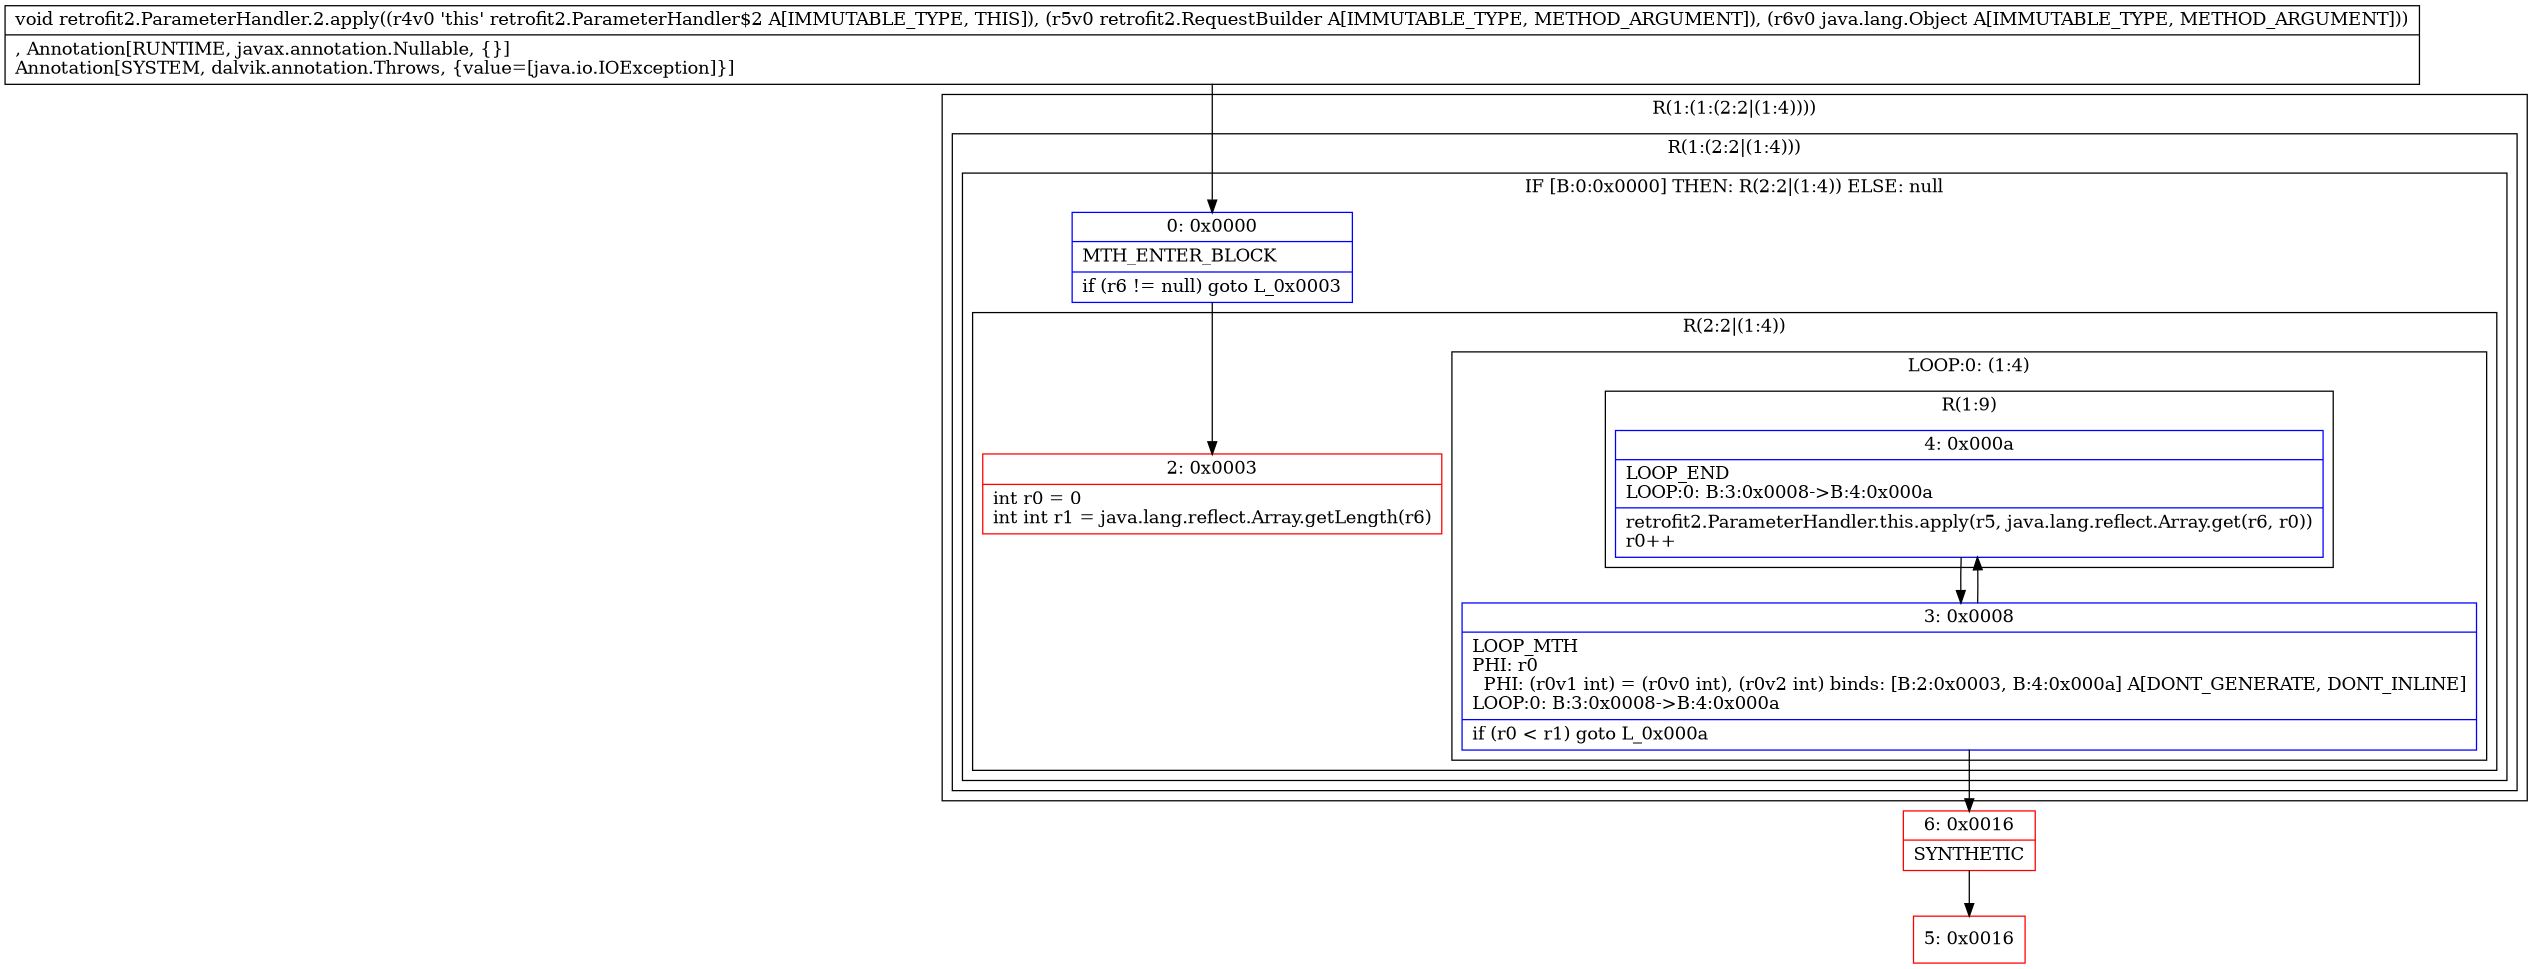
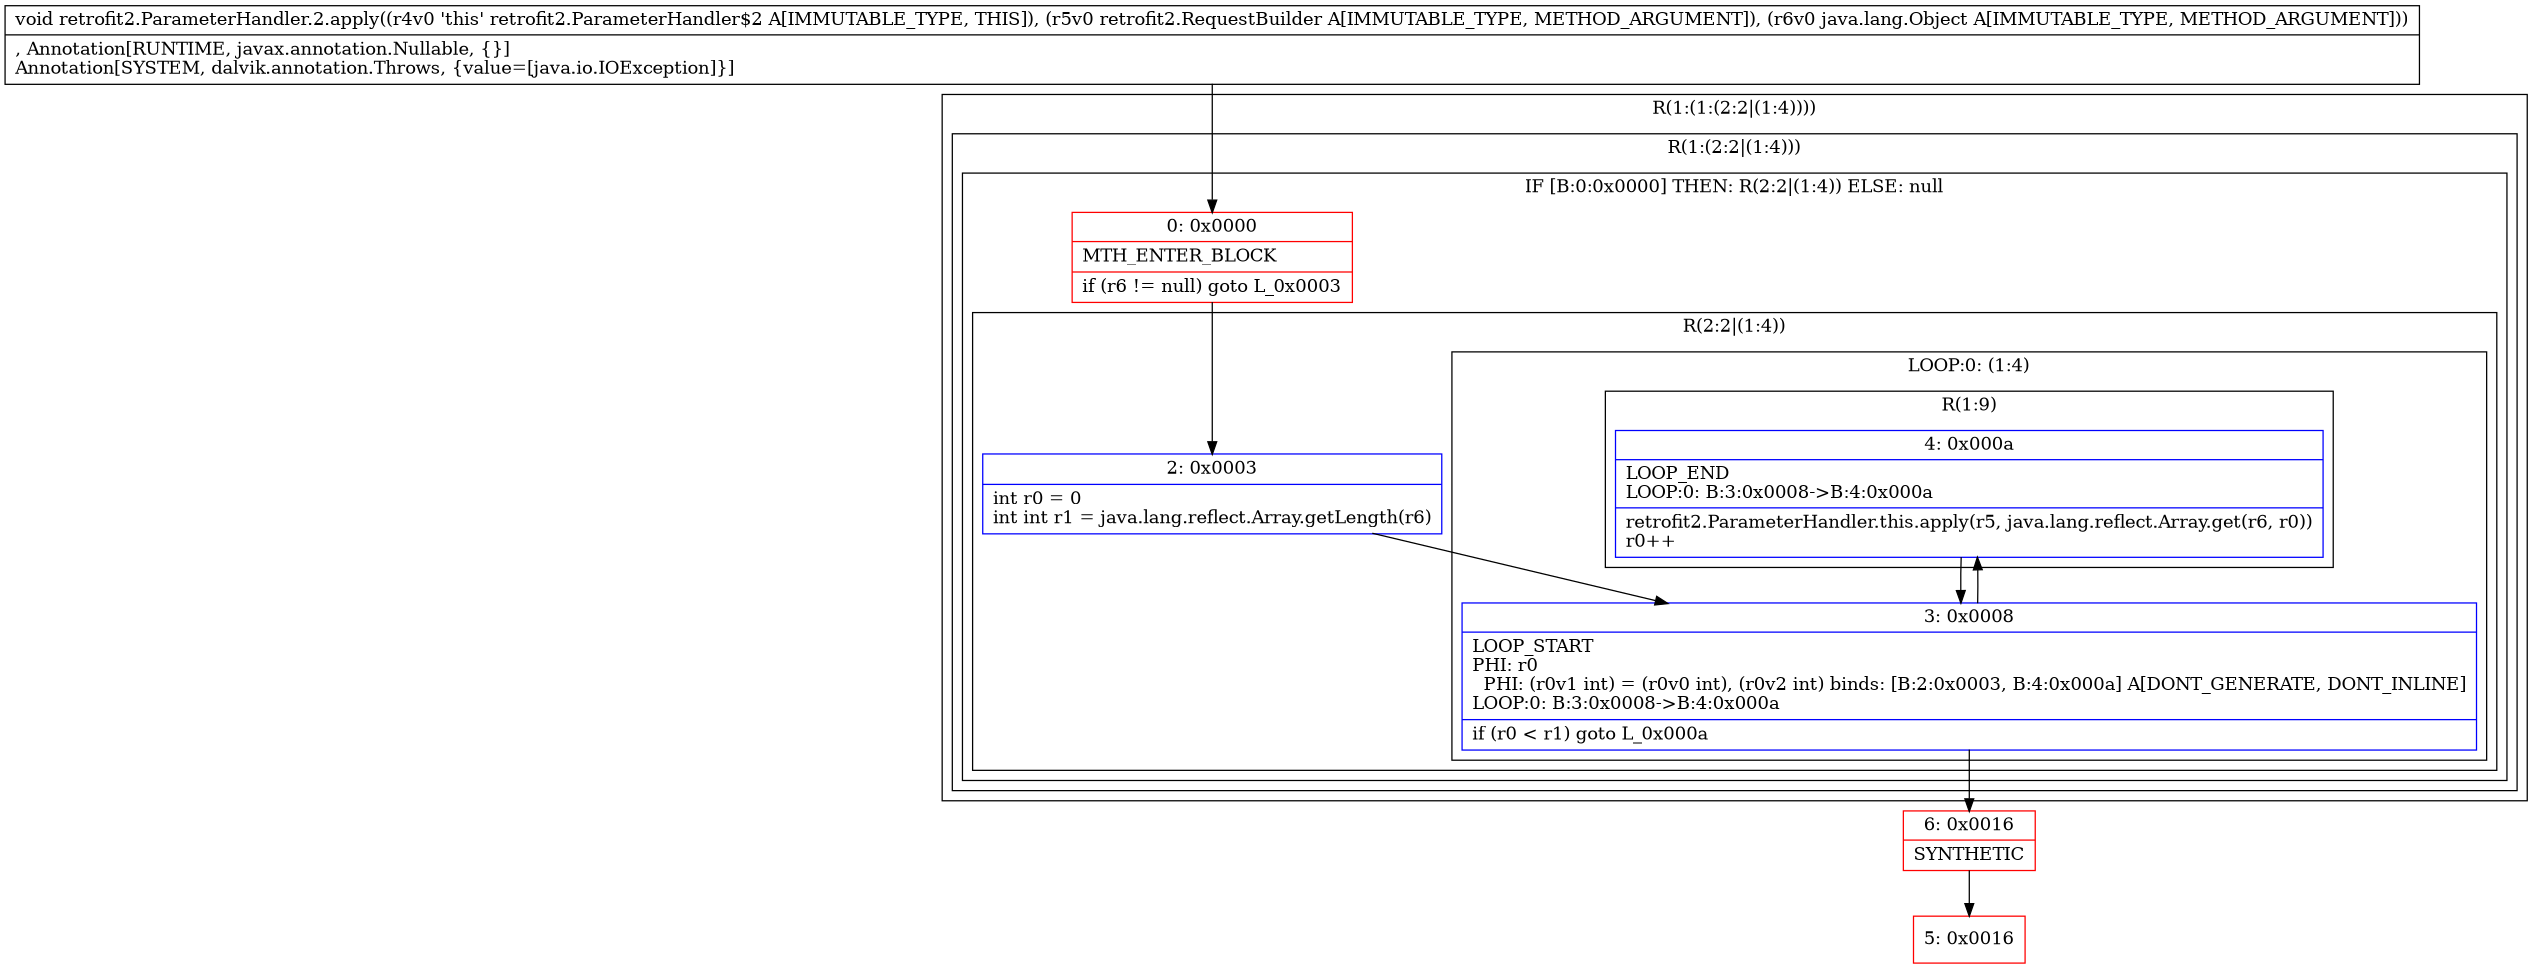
node "0: 0x0000": color blue -> red
node "2: 0x0003": color red -> blue
edge "2: 0x0003" -> "3: 0x0008": added
node "3: 0x0008": text "LOOP_MTH" -> "LOOP_START"
